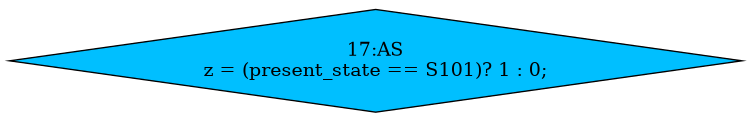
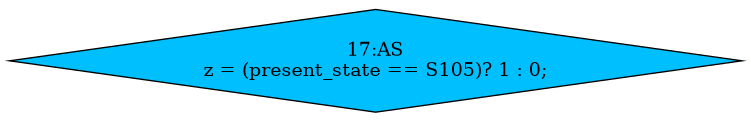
node "17:AS z = (present_state == S101)? 1 : 0;": label "17:AS z = (present_state == S101)? 1 : 0;" -> "17:AS z = (present_state == S105)? 1 : 0;"
